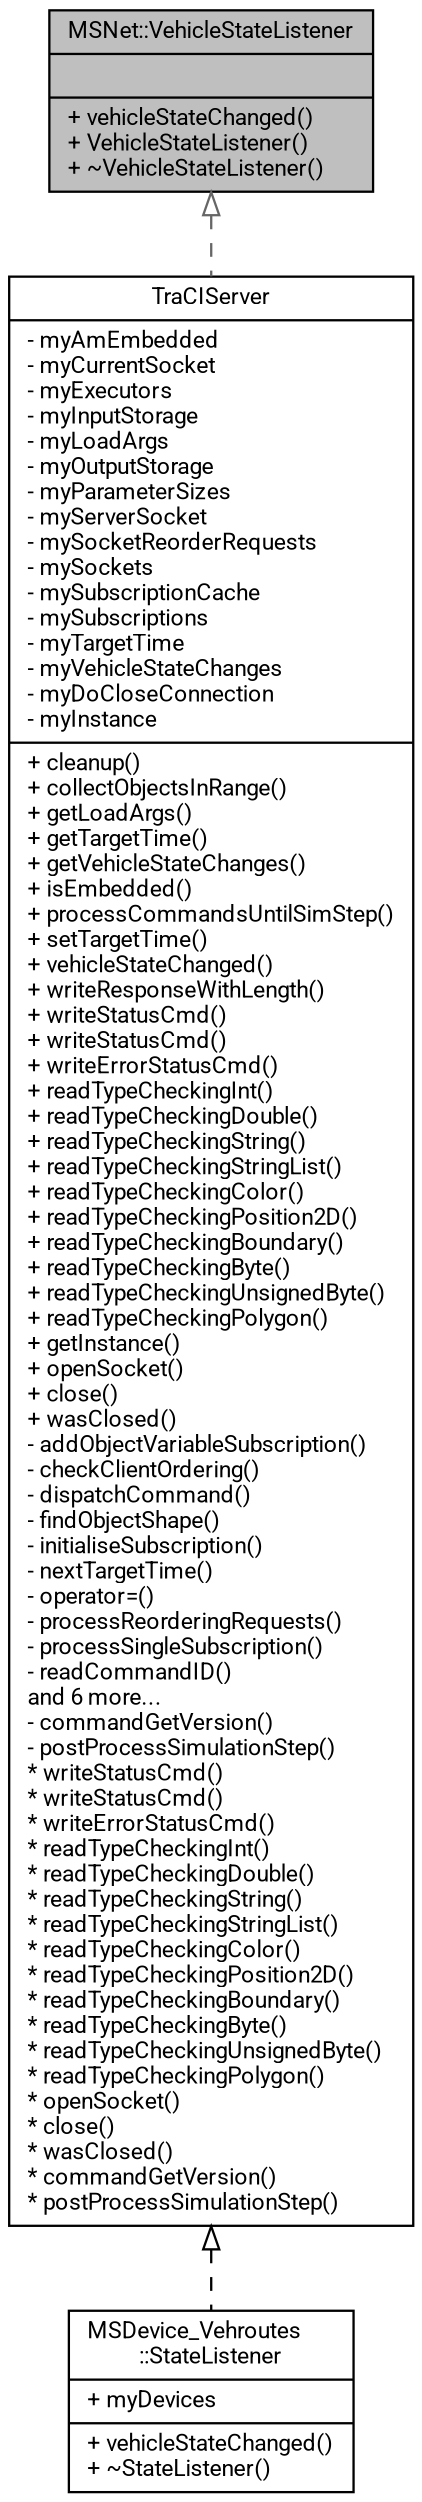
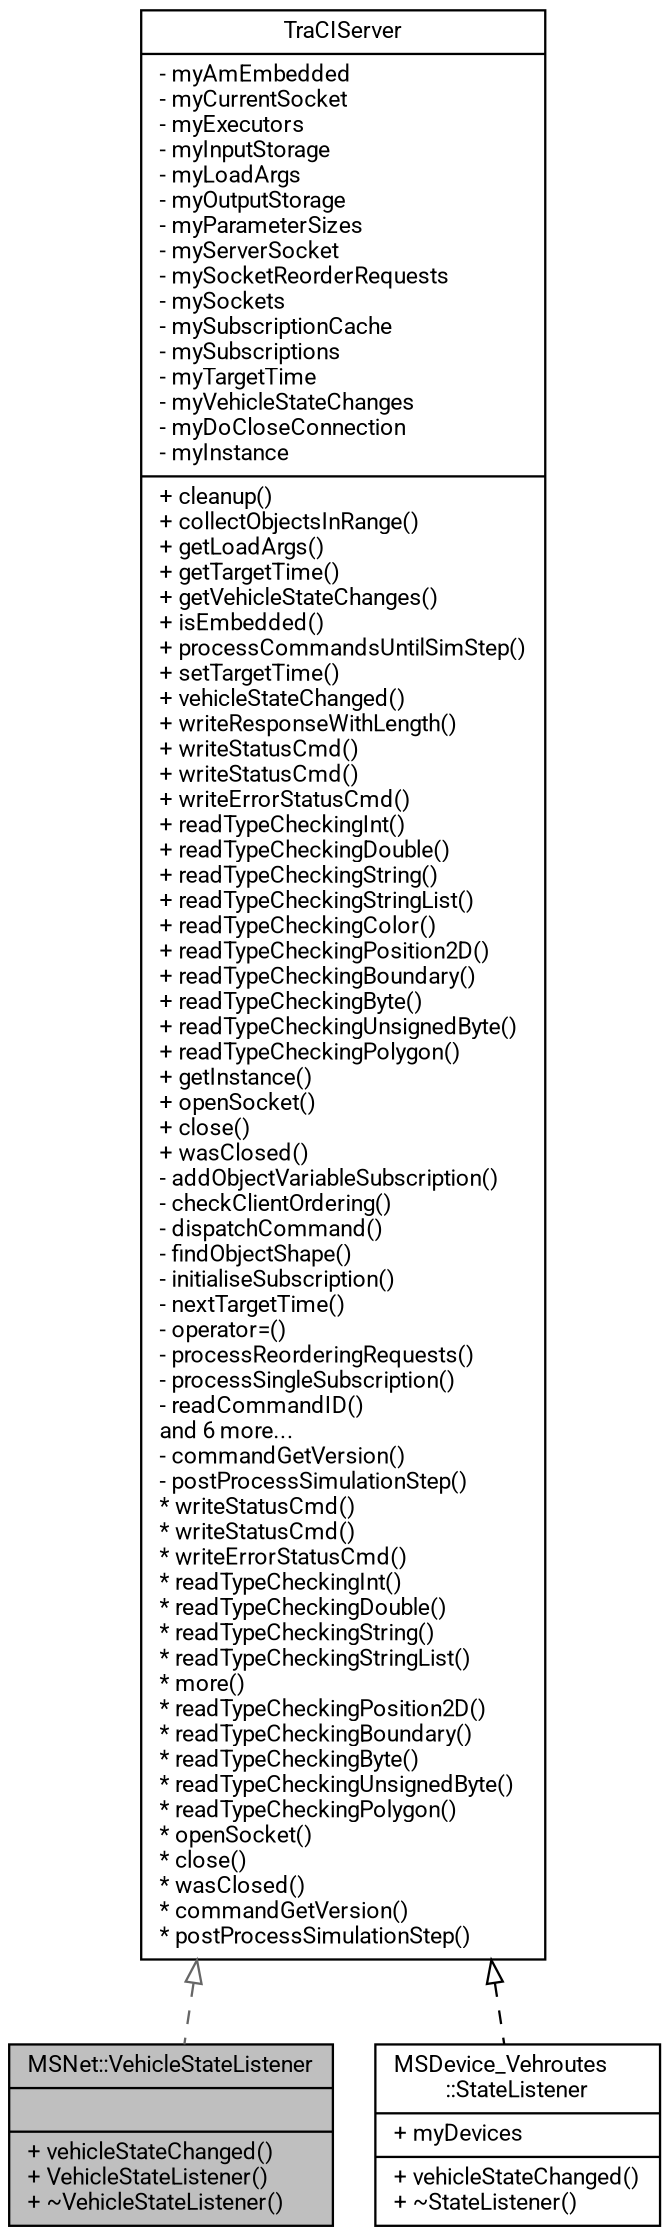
edge "TraCIServer" -> "MSNet::VehicleStateListener": reversed
node "TraCIServer": text "* readTypeCheckingColor()" -> "* more()"
